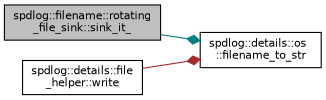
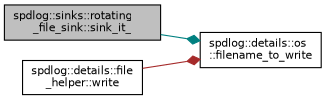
node "spdlog::filename::rotating _file_sink::sink_it_": label "spdlog::filename::rotating _file_sink::sink_it_" -> "spdlog::sinks::rotating _file_sink::sink_it_"
node "spdlog::details::os ::filename_to_str": label "spdlog::details::os ::filename_to_str" -> "spdlog::details::os ::filename_to_write"
